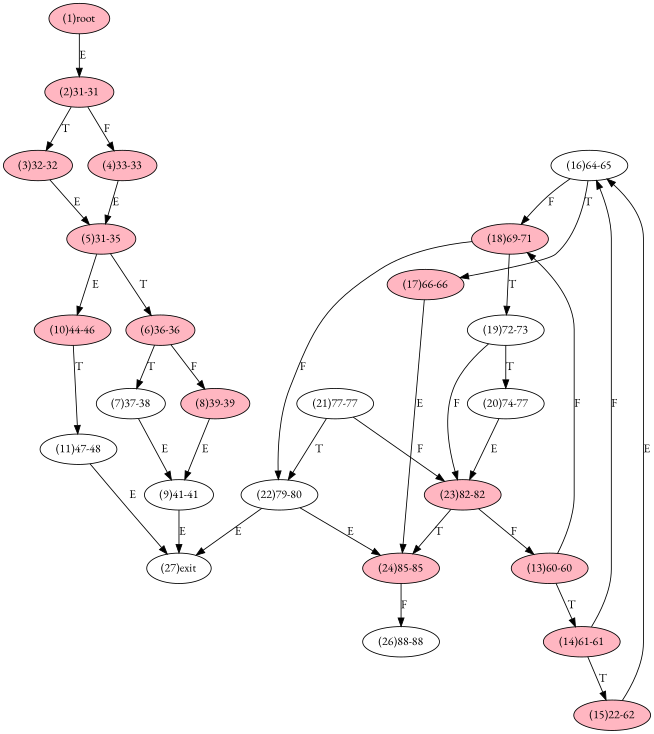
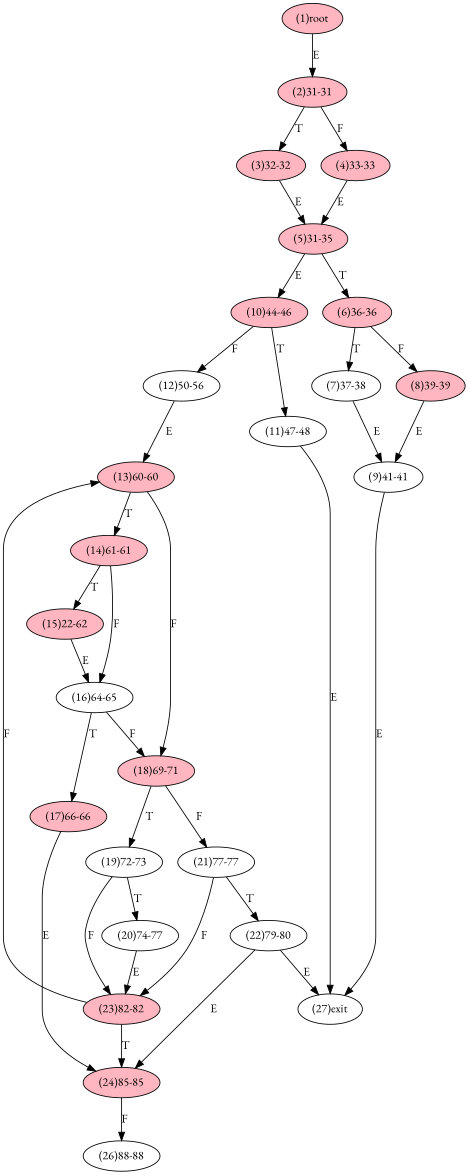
edge "(18)69-71" -> "(22)79-80": now "(18)69-71" -> "(21)77-77"
node "(12)50-56": added
